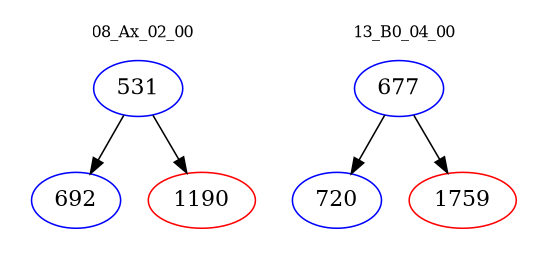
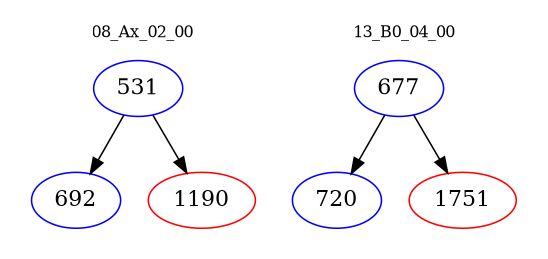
node "1759": label "1759" -> "1751"
